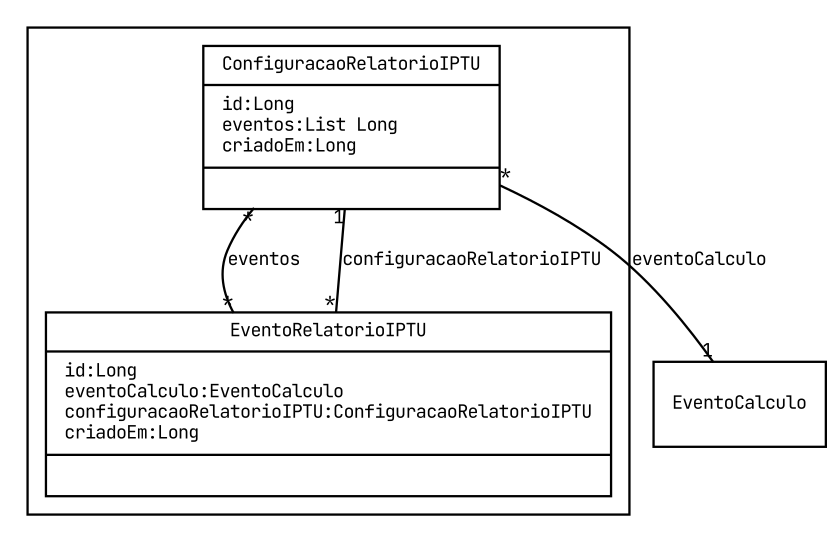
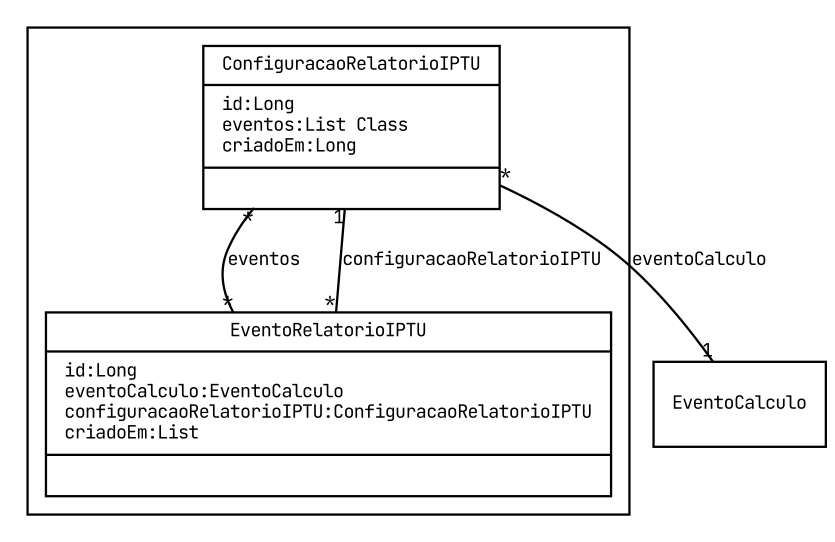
node "ConfiguracaoRelatorioIPTU": text "eventos:List Long" -> "eventos:List Class"
node "EventoRelatorioIPTU": text "criadoEm:Long" -> "criadoEm:List"
